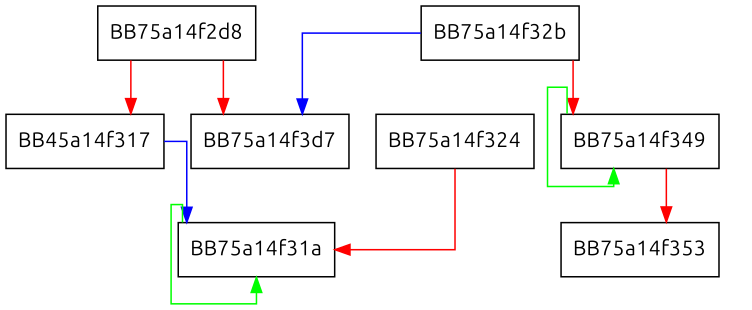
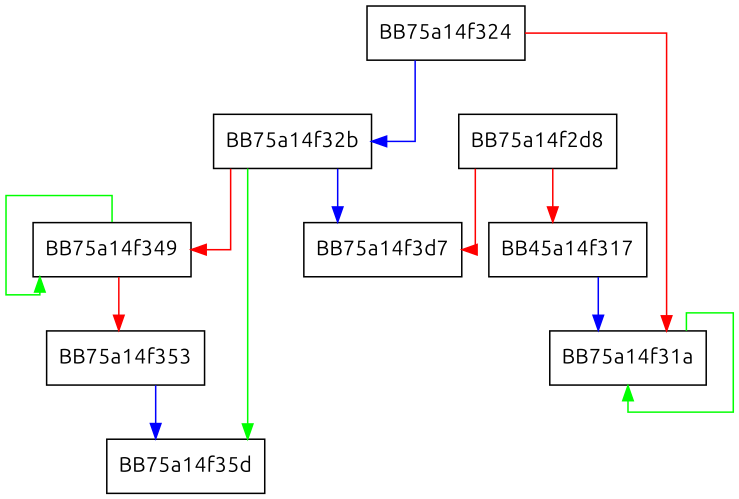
edge "BB75a14f324" -> "BB75a14f32b": added
node "BB75a14f35d": added
